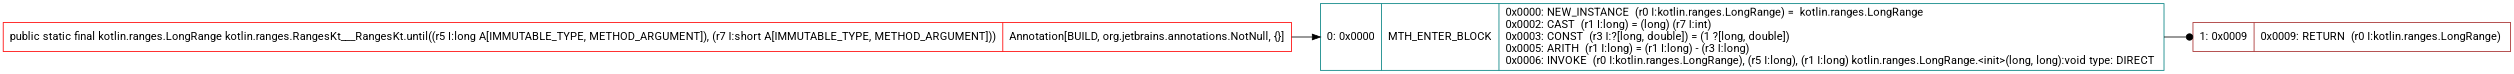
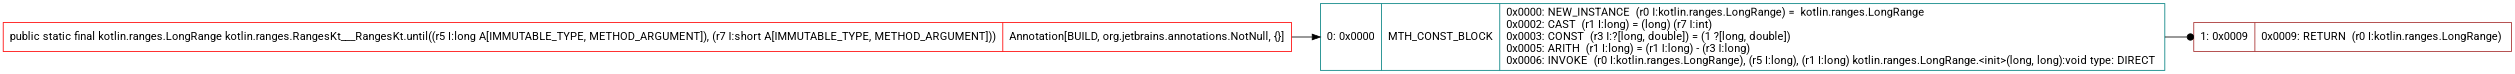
node "0: 0x0000": text "MTH_ENTER_BLOCK" -> "MTH_CONST_BLOCK"
